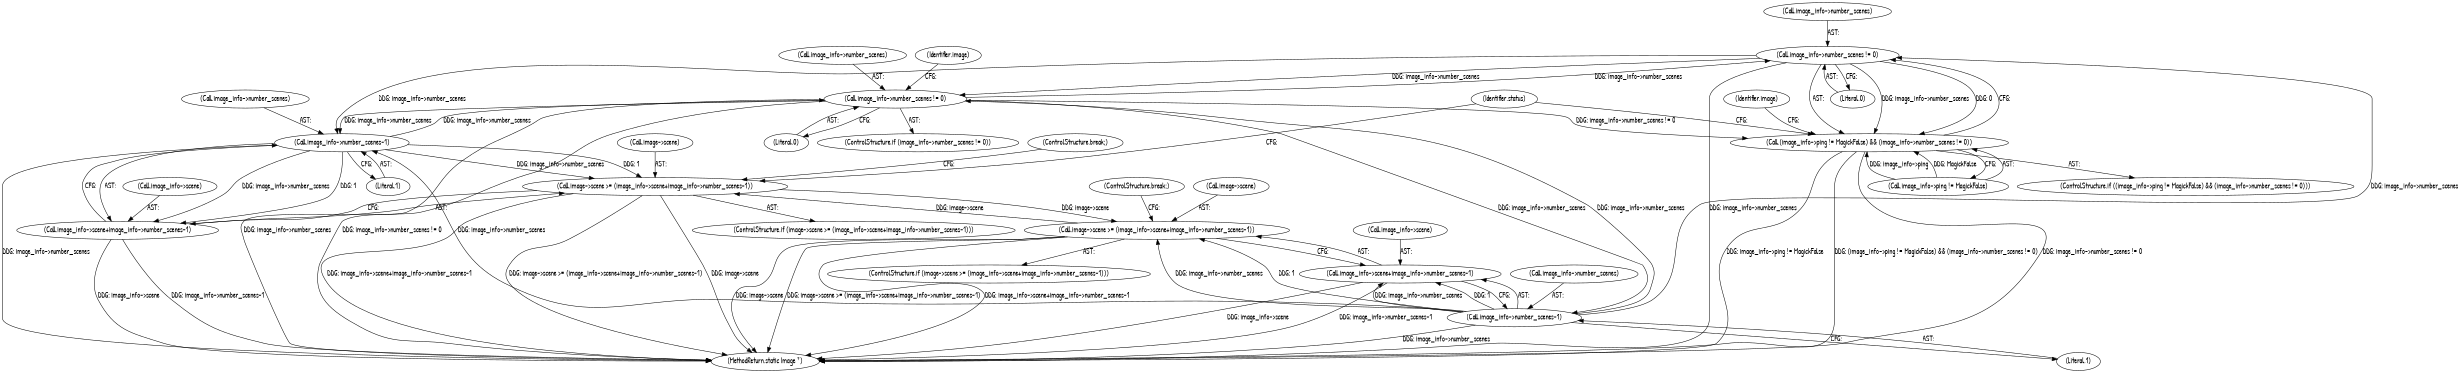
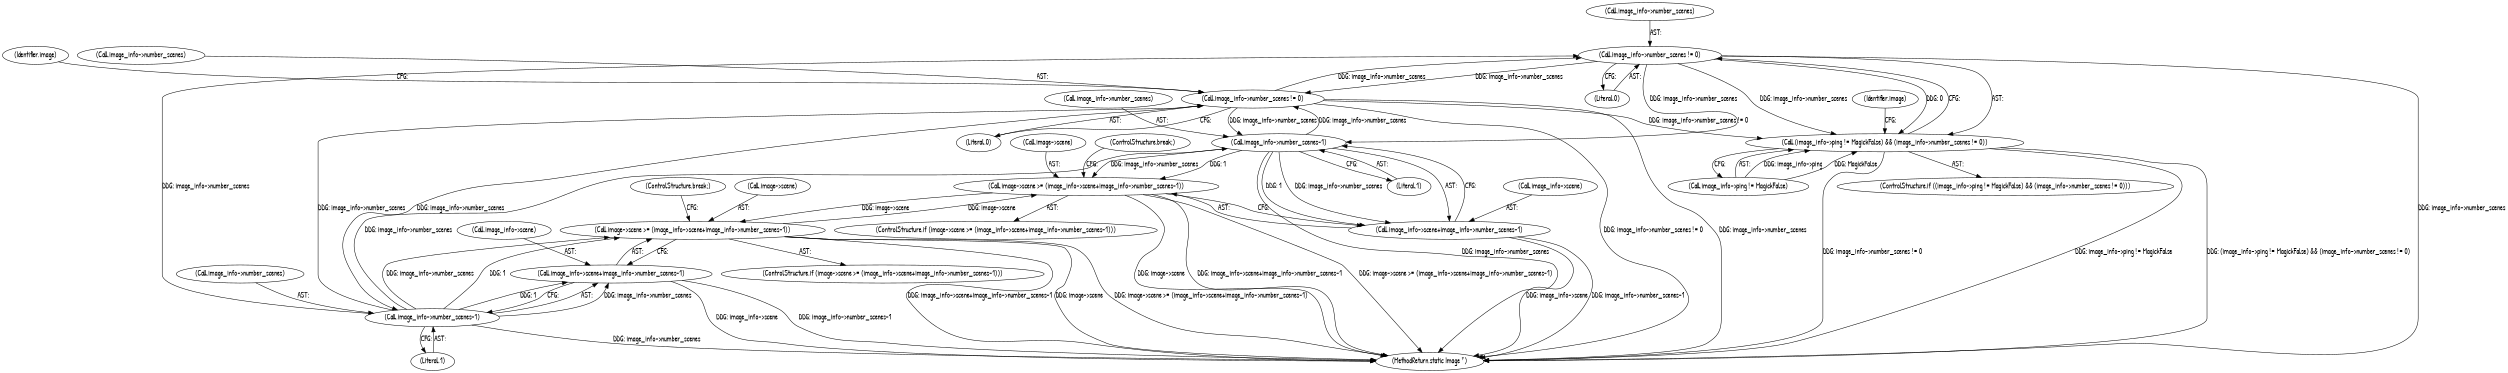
node "(Identifier,status)": removed
node "(ControlStructure,if (image_info->number_scenes != 0))": removed
